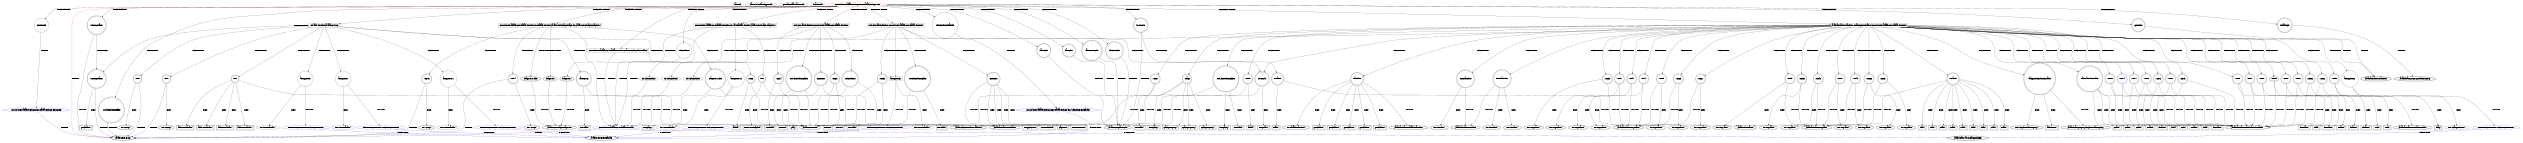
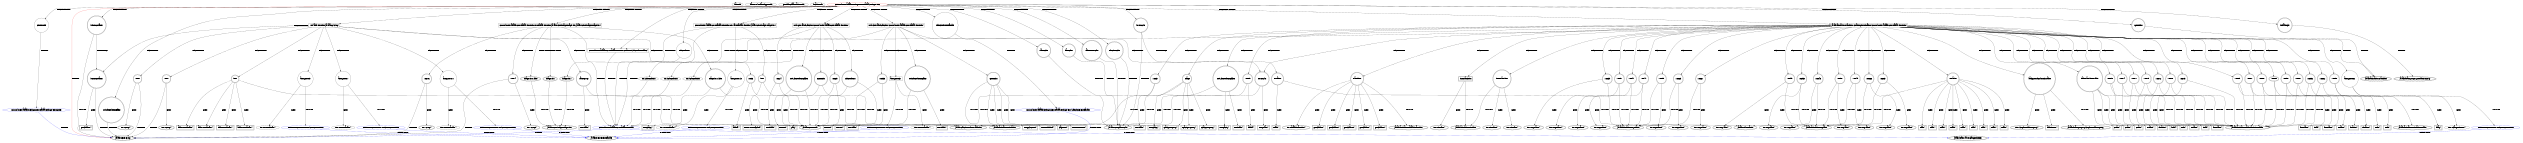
node "iconTransition": shape circle -> box
node "VAR74": color blue -> black
